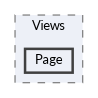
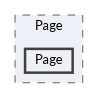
cluster "Views": label "Views" -> "Page"
